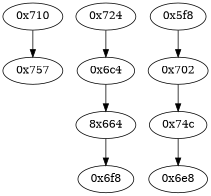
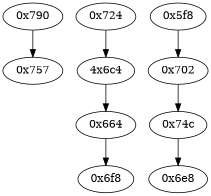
node "0x710": label "0x710" -> "0x790"
node "0x6c4": label "0x6c4" -> "4x6c4"
node "8x664": label "8x664" -> "0x664"
